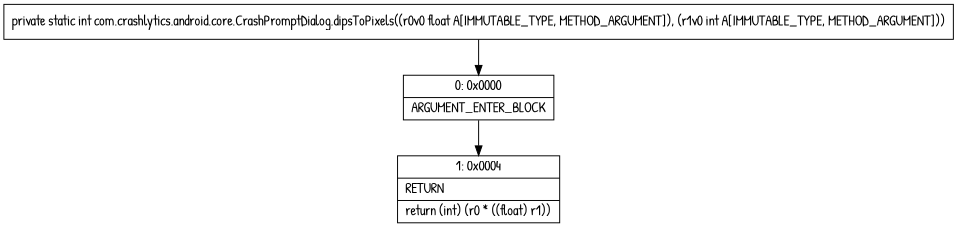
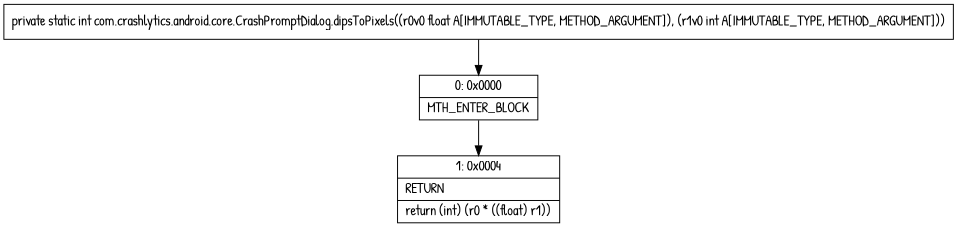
node "0: 0x0000": text "ARGUMENT_ENTER_BLOCK" -> "MTH_ENTER_BLOCK"
